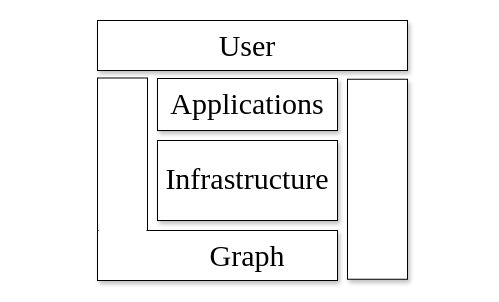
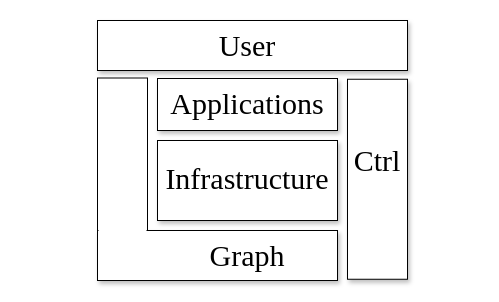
node "Ctrl": added
